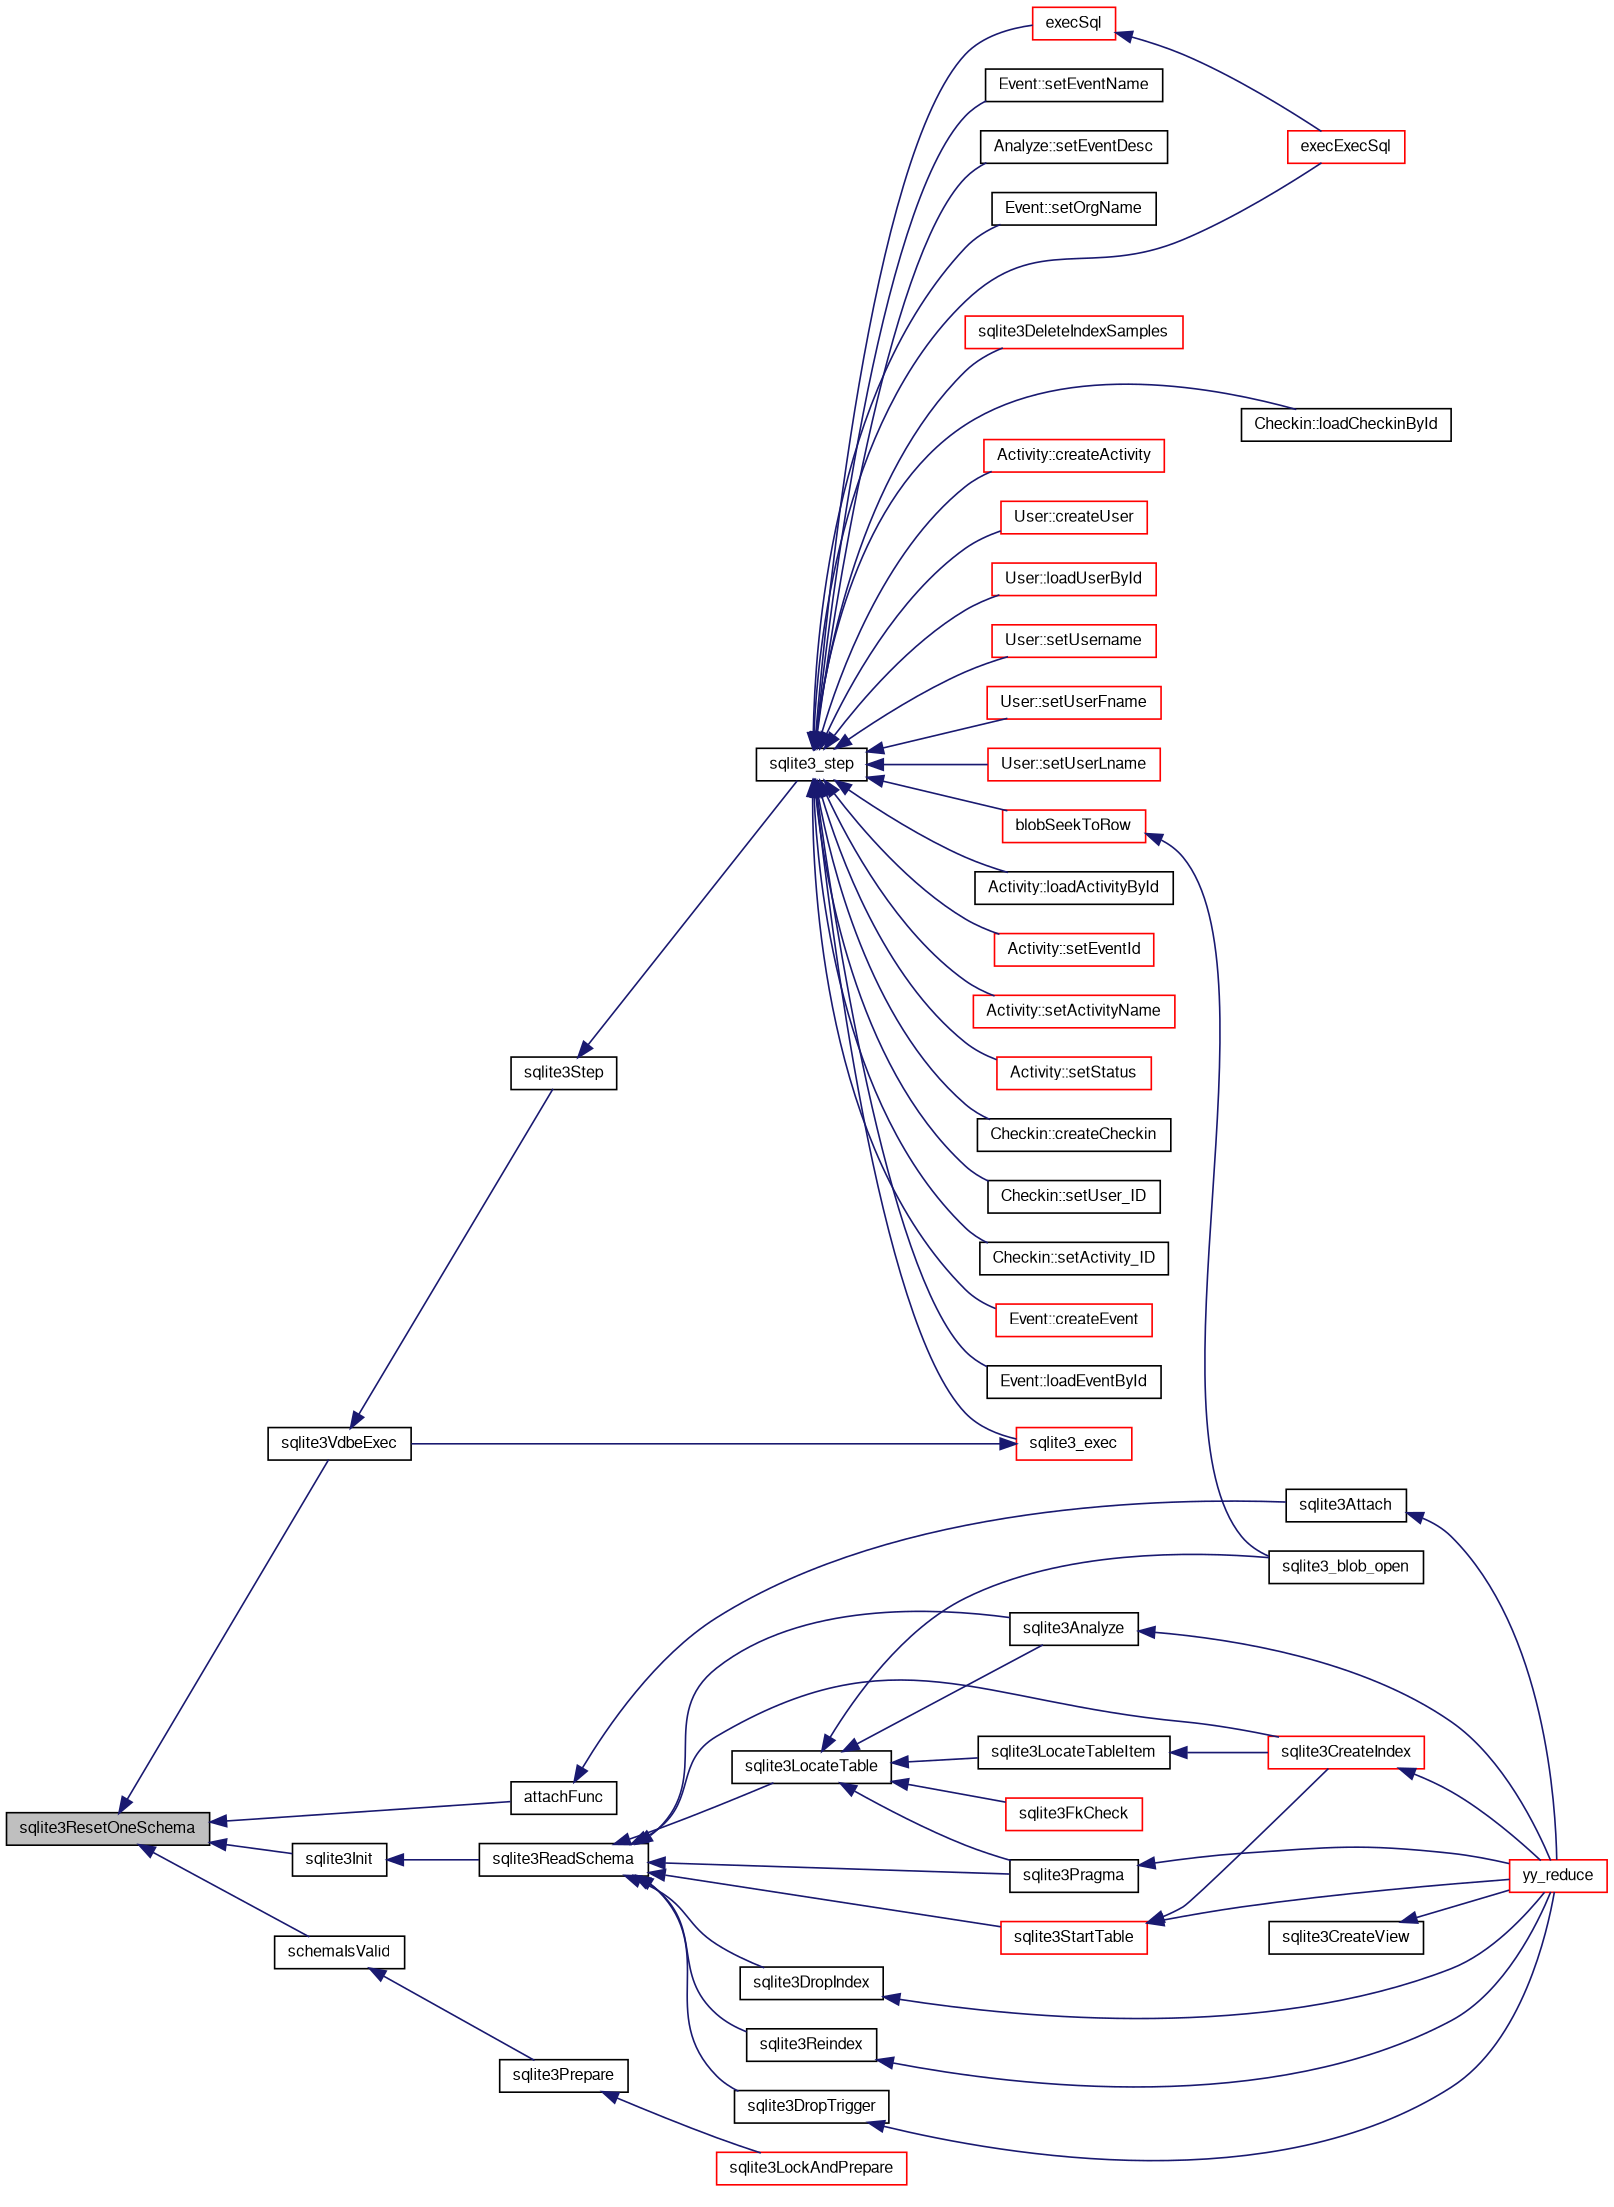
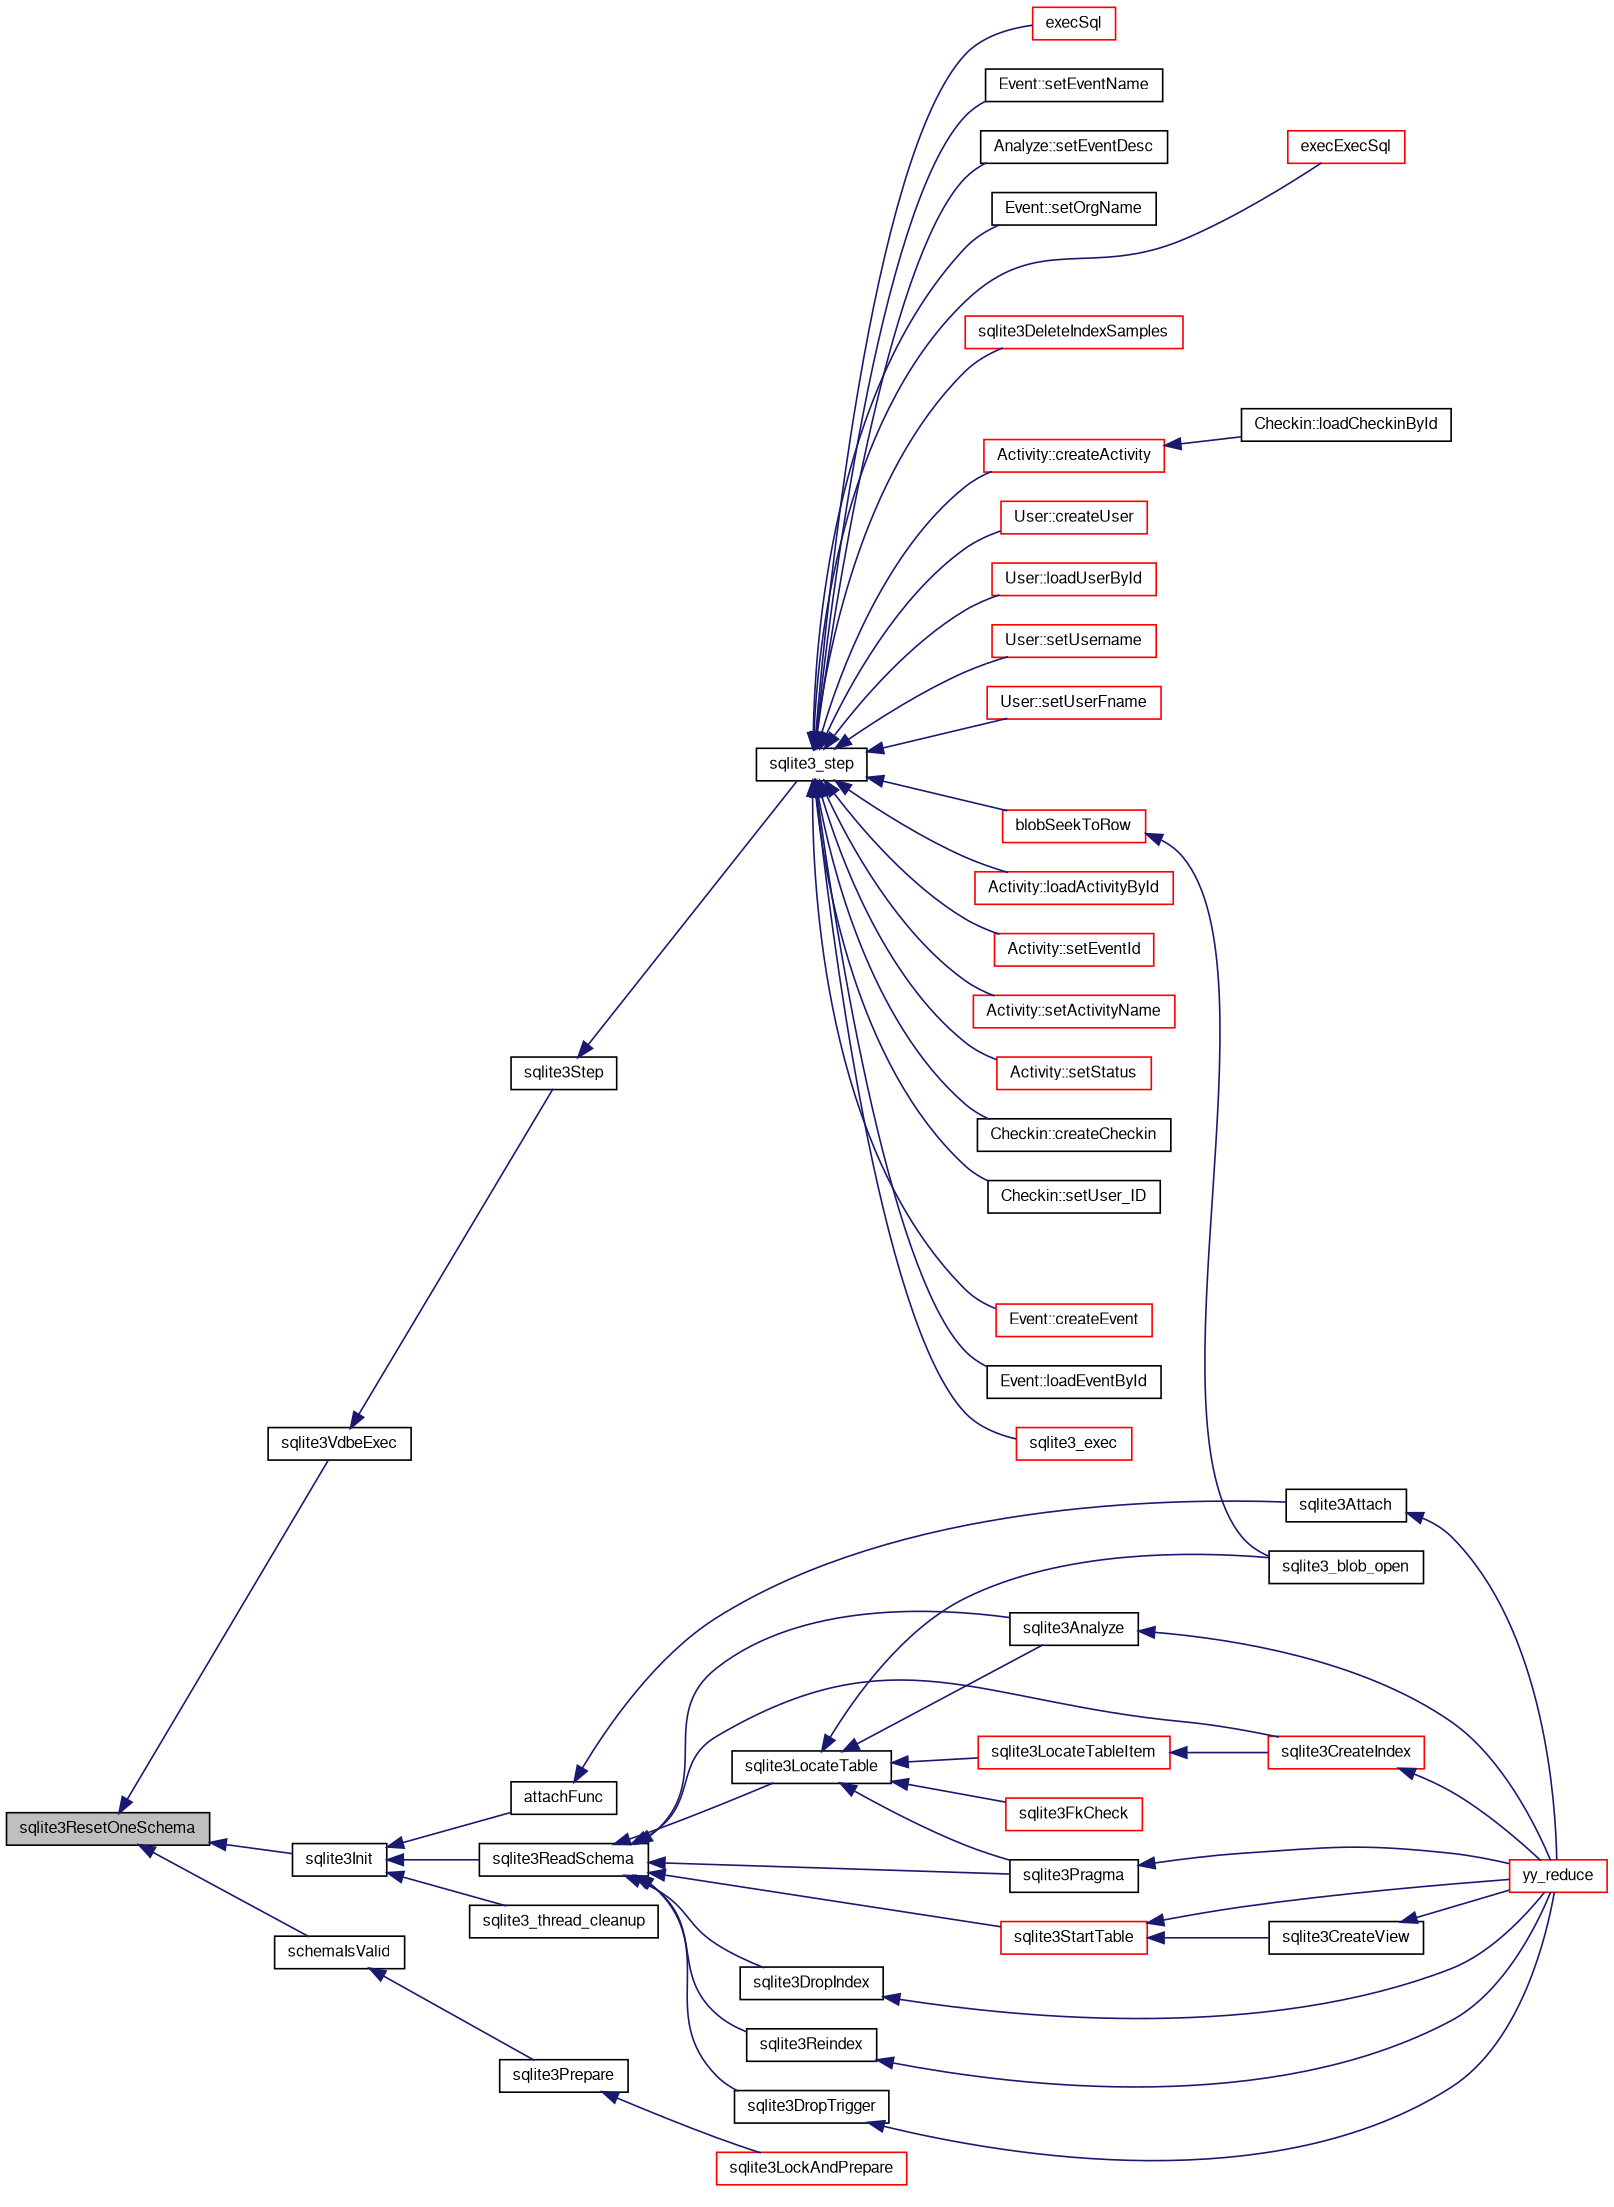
edge "execExecSql" -> "execSql": removed
edge "Checkin::loadCheckinById" -> "sqlite3_step": now "Checkin::loadCheckinById" -> "Activity::createActivity"
node "User::setUserLname": removed
node "Activity::loadActivityById": color black -> red
node "Checkin::setActivity_ID": removed
edge "sqlite3VdbeExec" -> "sqlite3_exec": removed
node "sqlite3LocateTableItem": color black -> red
edge "attachFunc" -> "sqlite3ResetOneSchema": now "attachFunc" -> "sqlite3Init"
edge "sqlite3CreateIndex" -> "sqlite3StartTable": now "sqlite3CreateView" -> "sqlite3StartTable"
node "sqlite3_thread_cleanup": added
